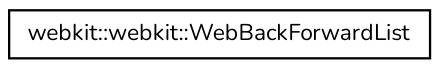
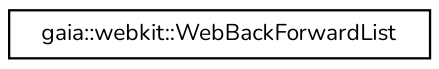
node "webkit::webkit::WebBackForwardList": label "webkit::webkit::WebBackForwardList" -> "gaia::webkit::WebBackForwardList"
